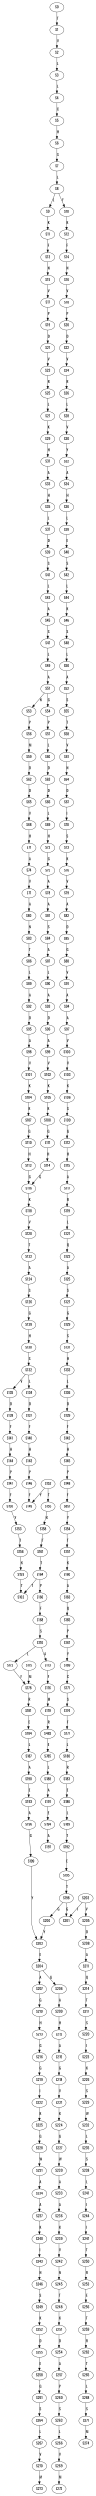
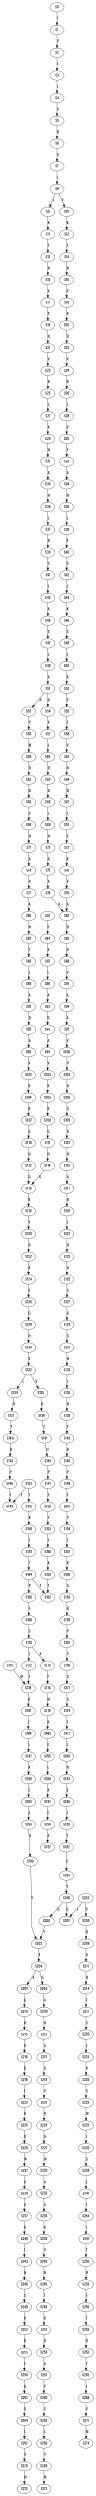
edge "S78" -> "S81": now "S78" -> "S82"
edge "S120" -> "S122": label "T" -> "Q"
